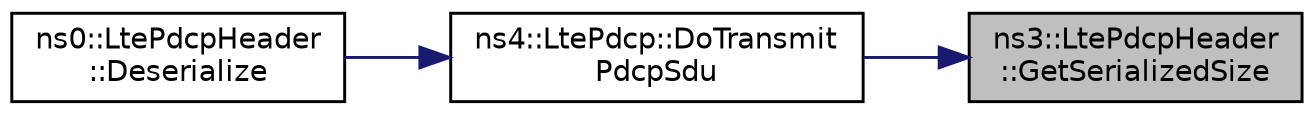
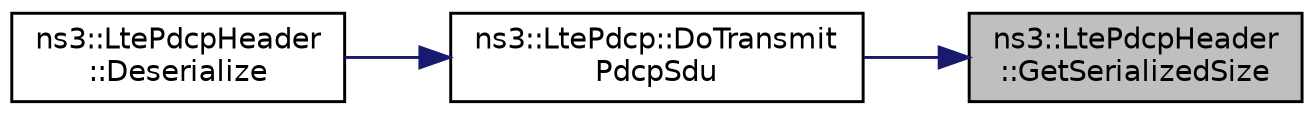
node "ns0::LtePdcpHeader ::Deserialize": label "ns0::LtePdcpHeader ::Deserialize" -> "ns3::LtePdcpHeader ::Deserialize"
node "ns4::LtePdcp::DoTransmit PdcpSdu": label "ns4::LtePdcp::DoTransmit PdcpSdu" -> "ns3::LtePdcp::DoTransmit PdcpSdu"
